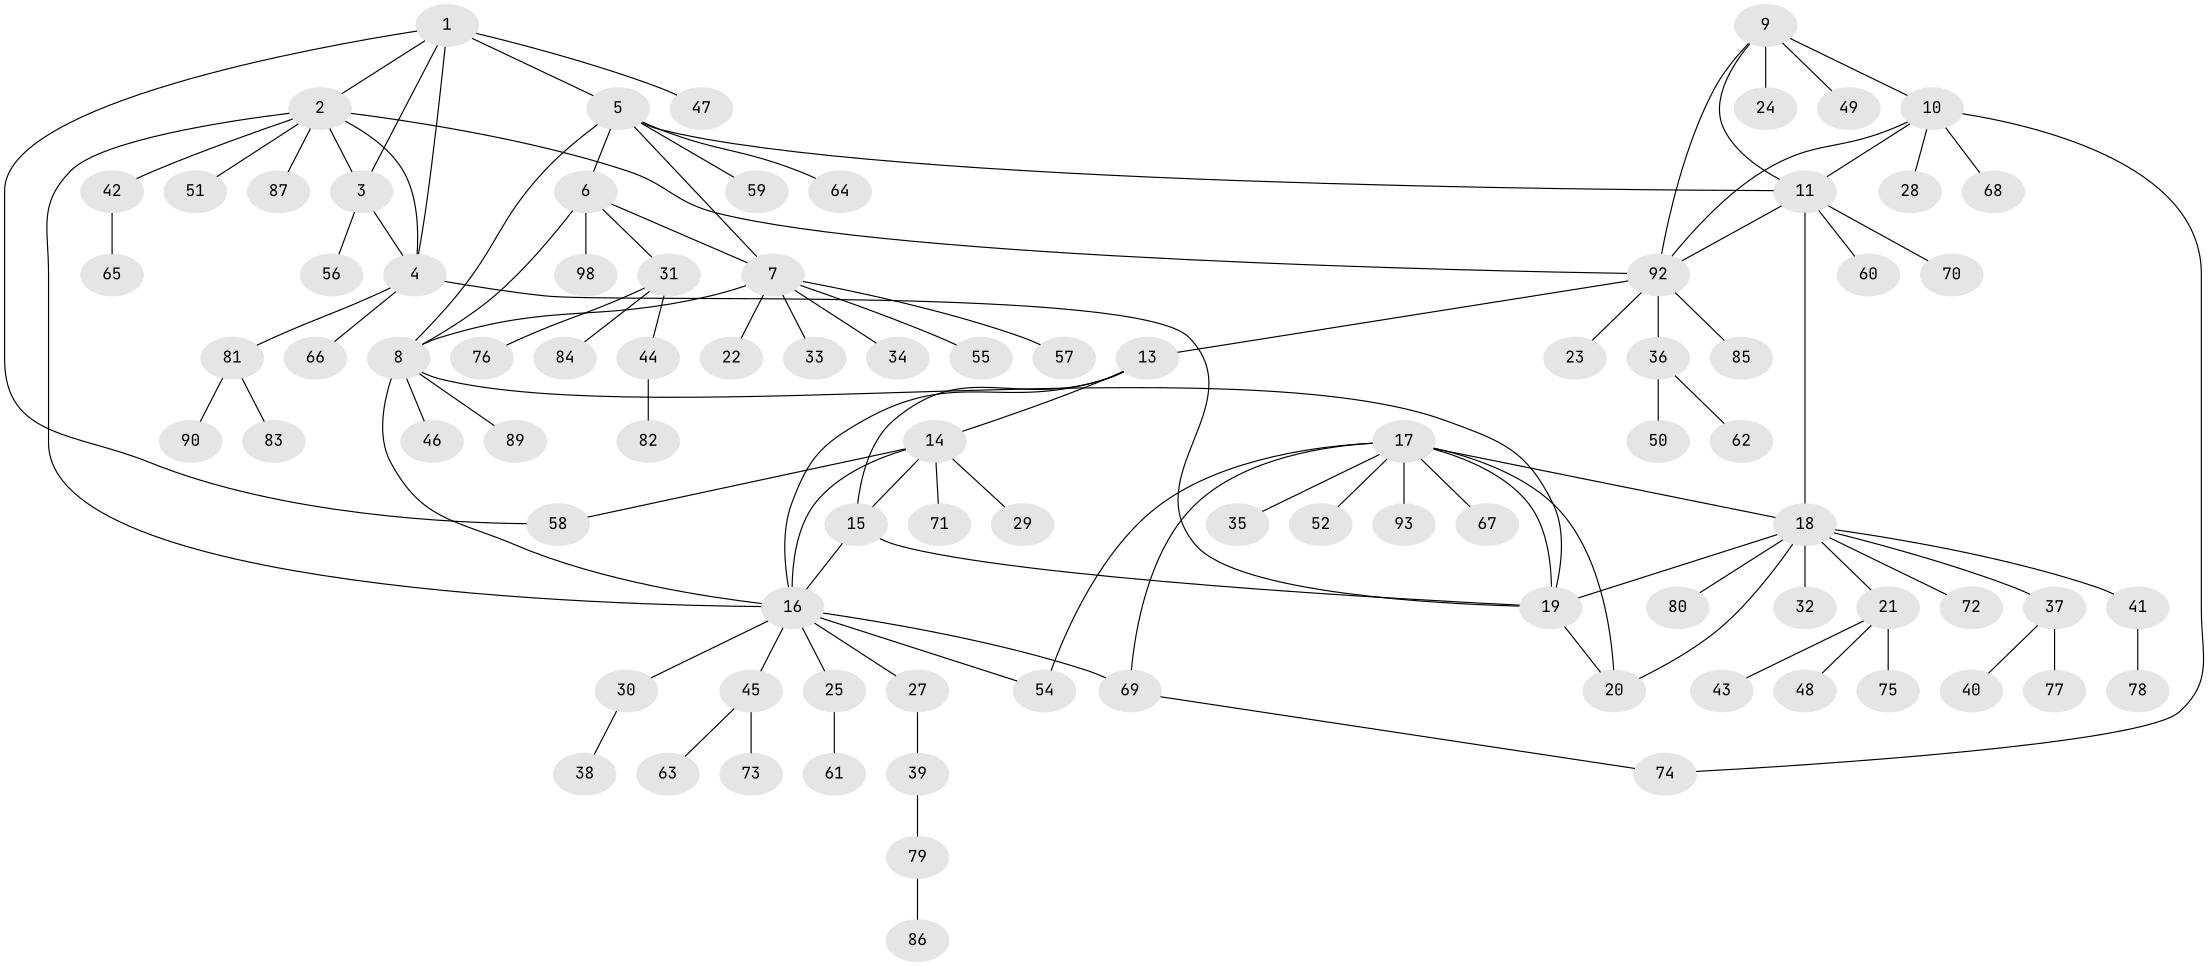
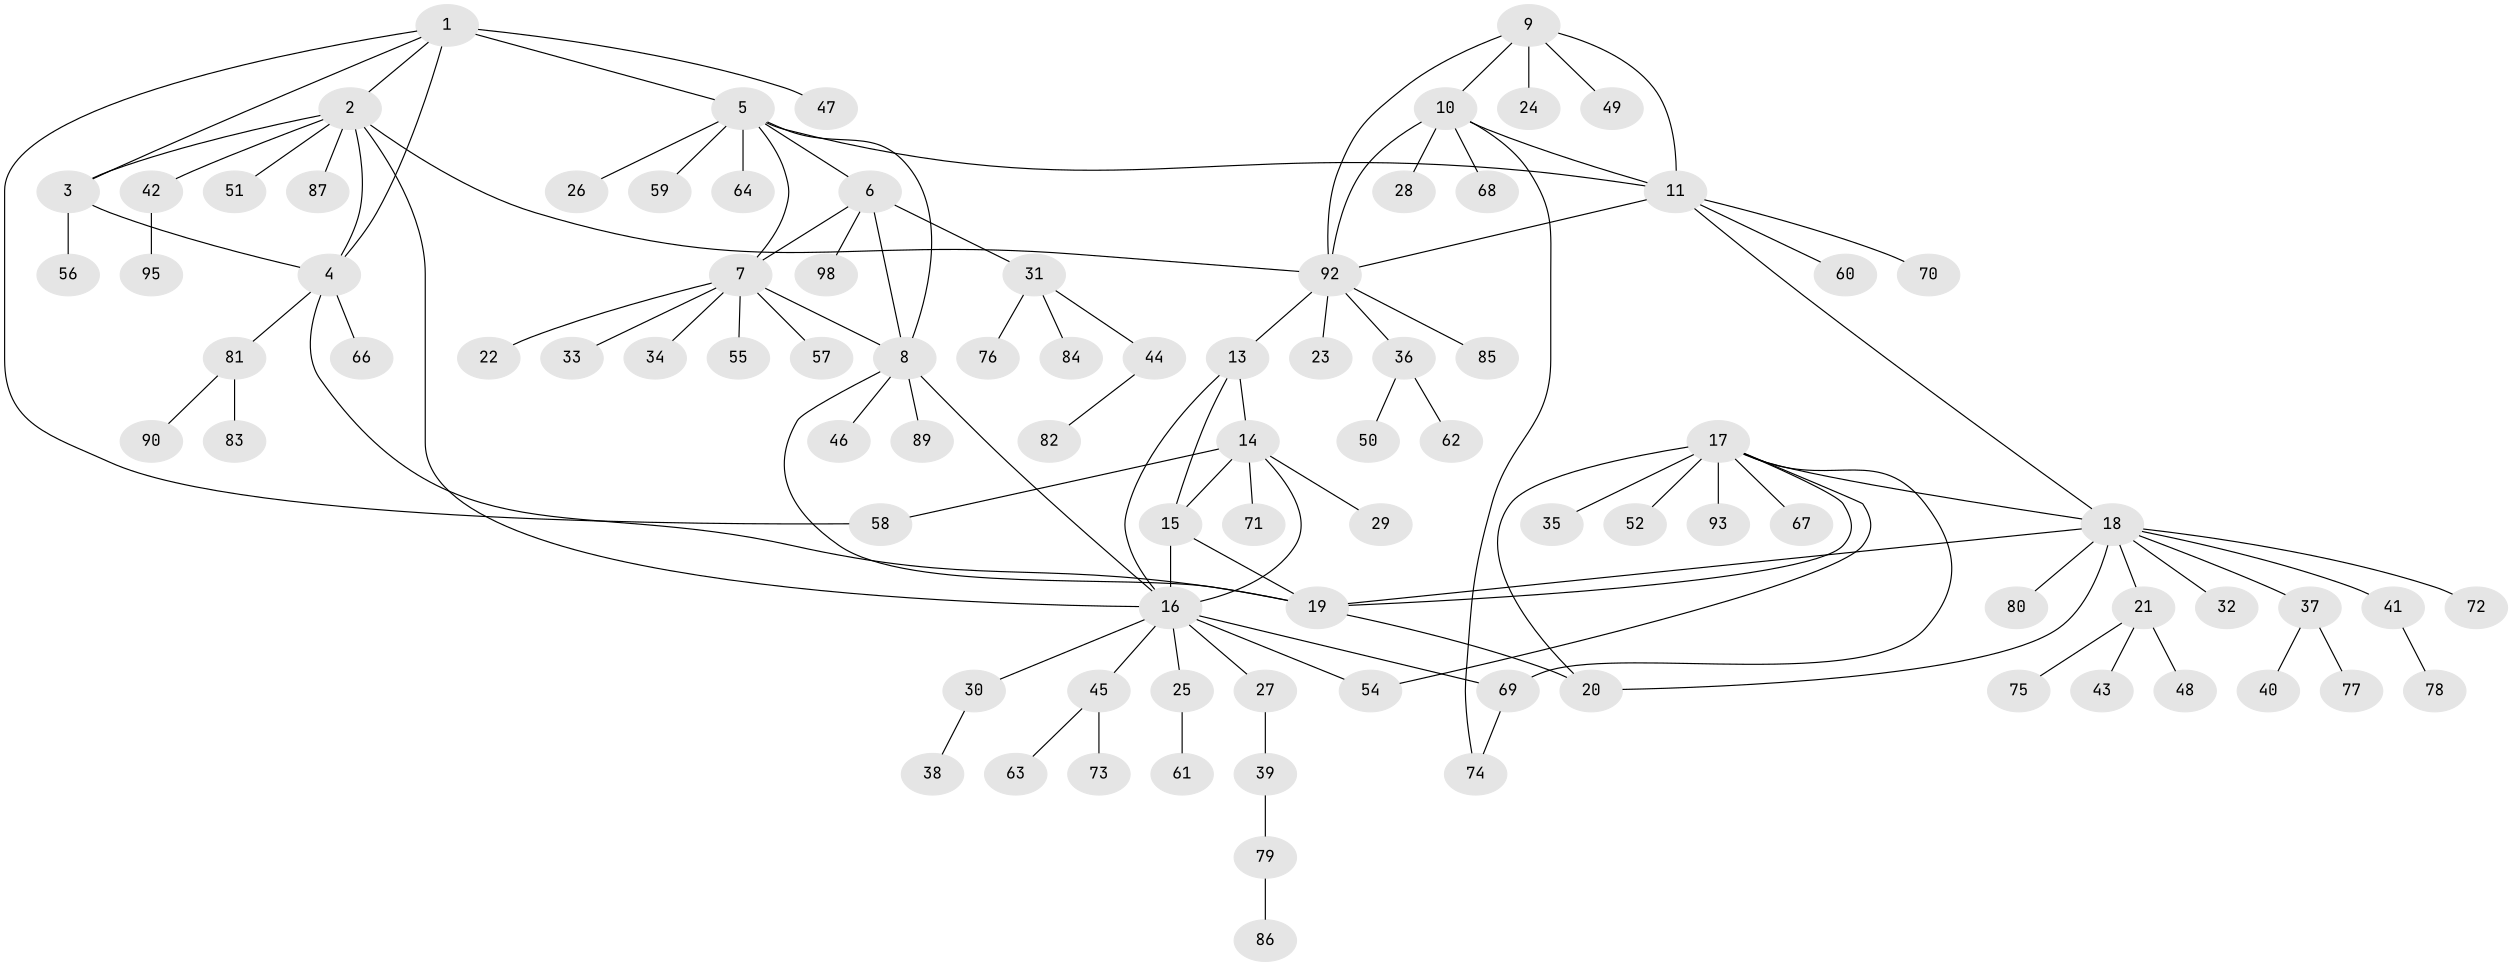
node "26": added
node "65": label "65" -> "95"
